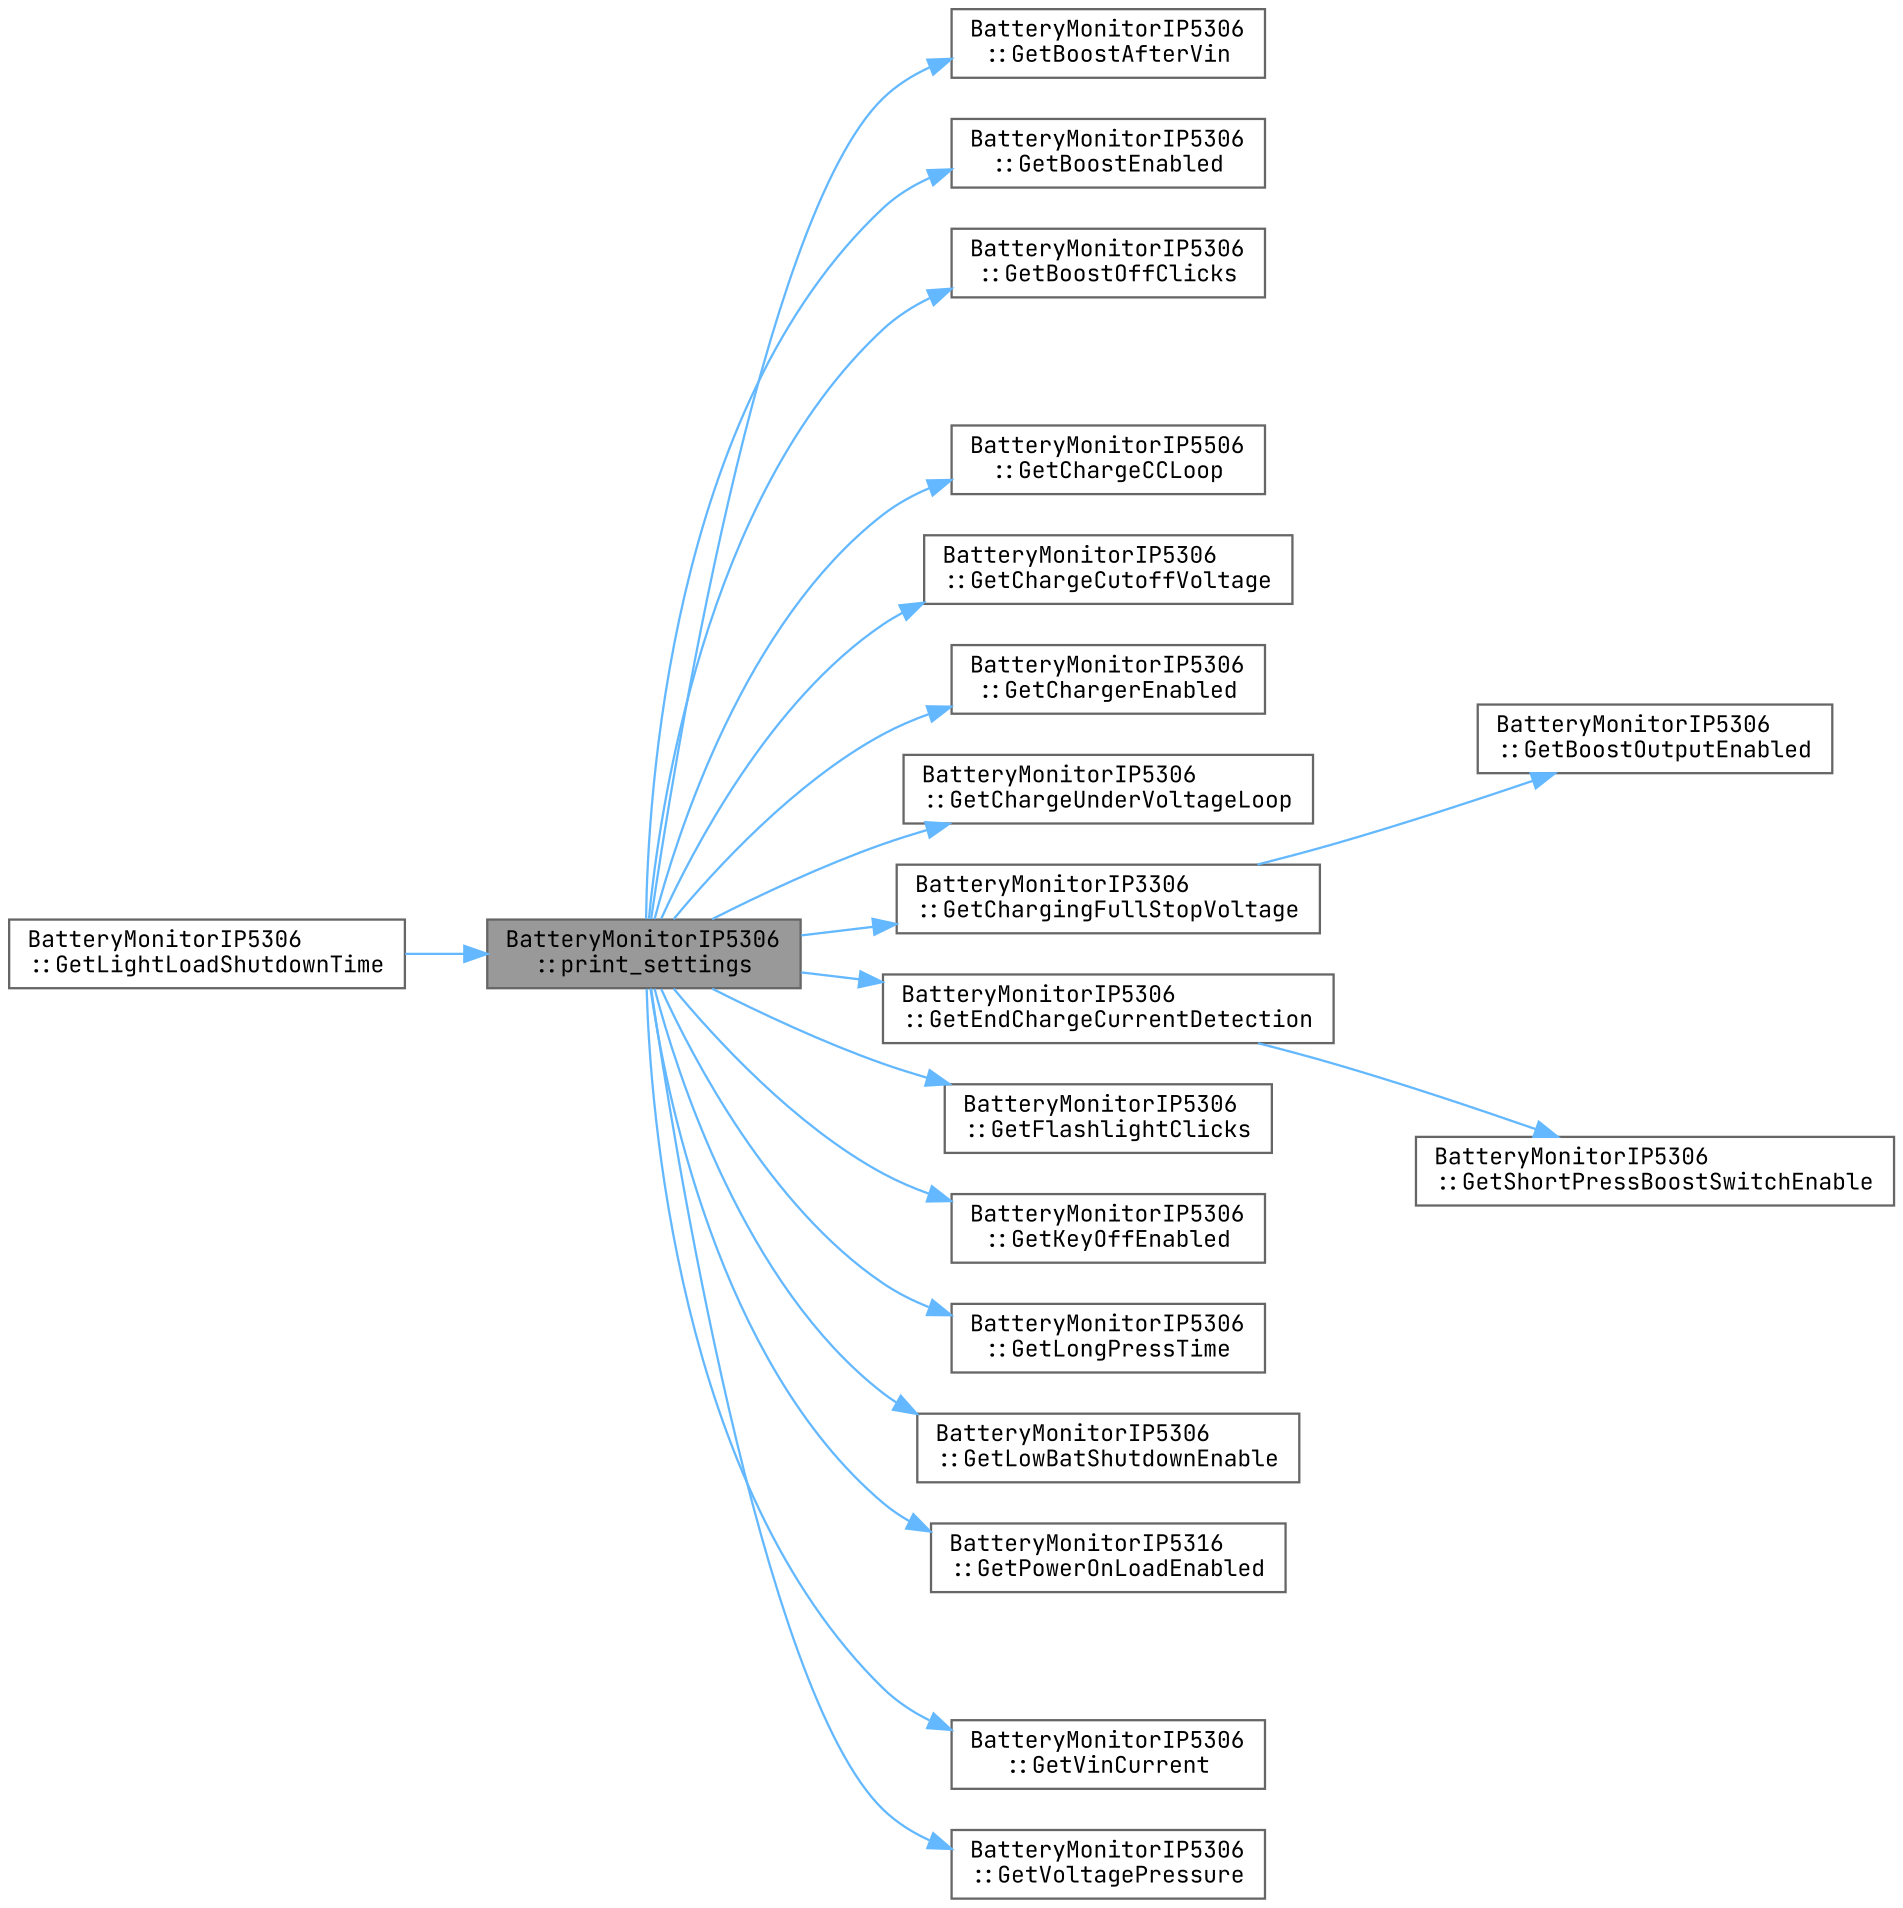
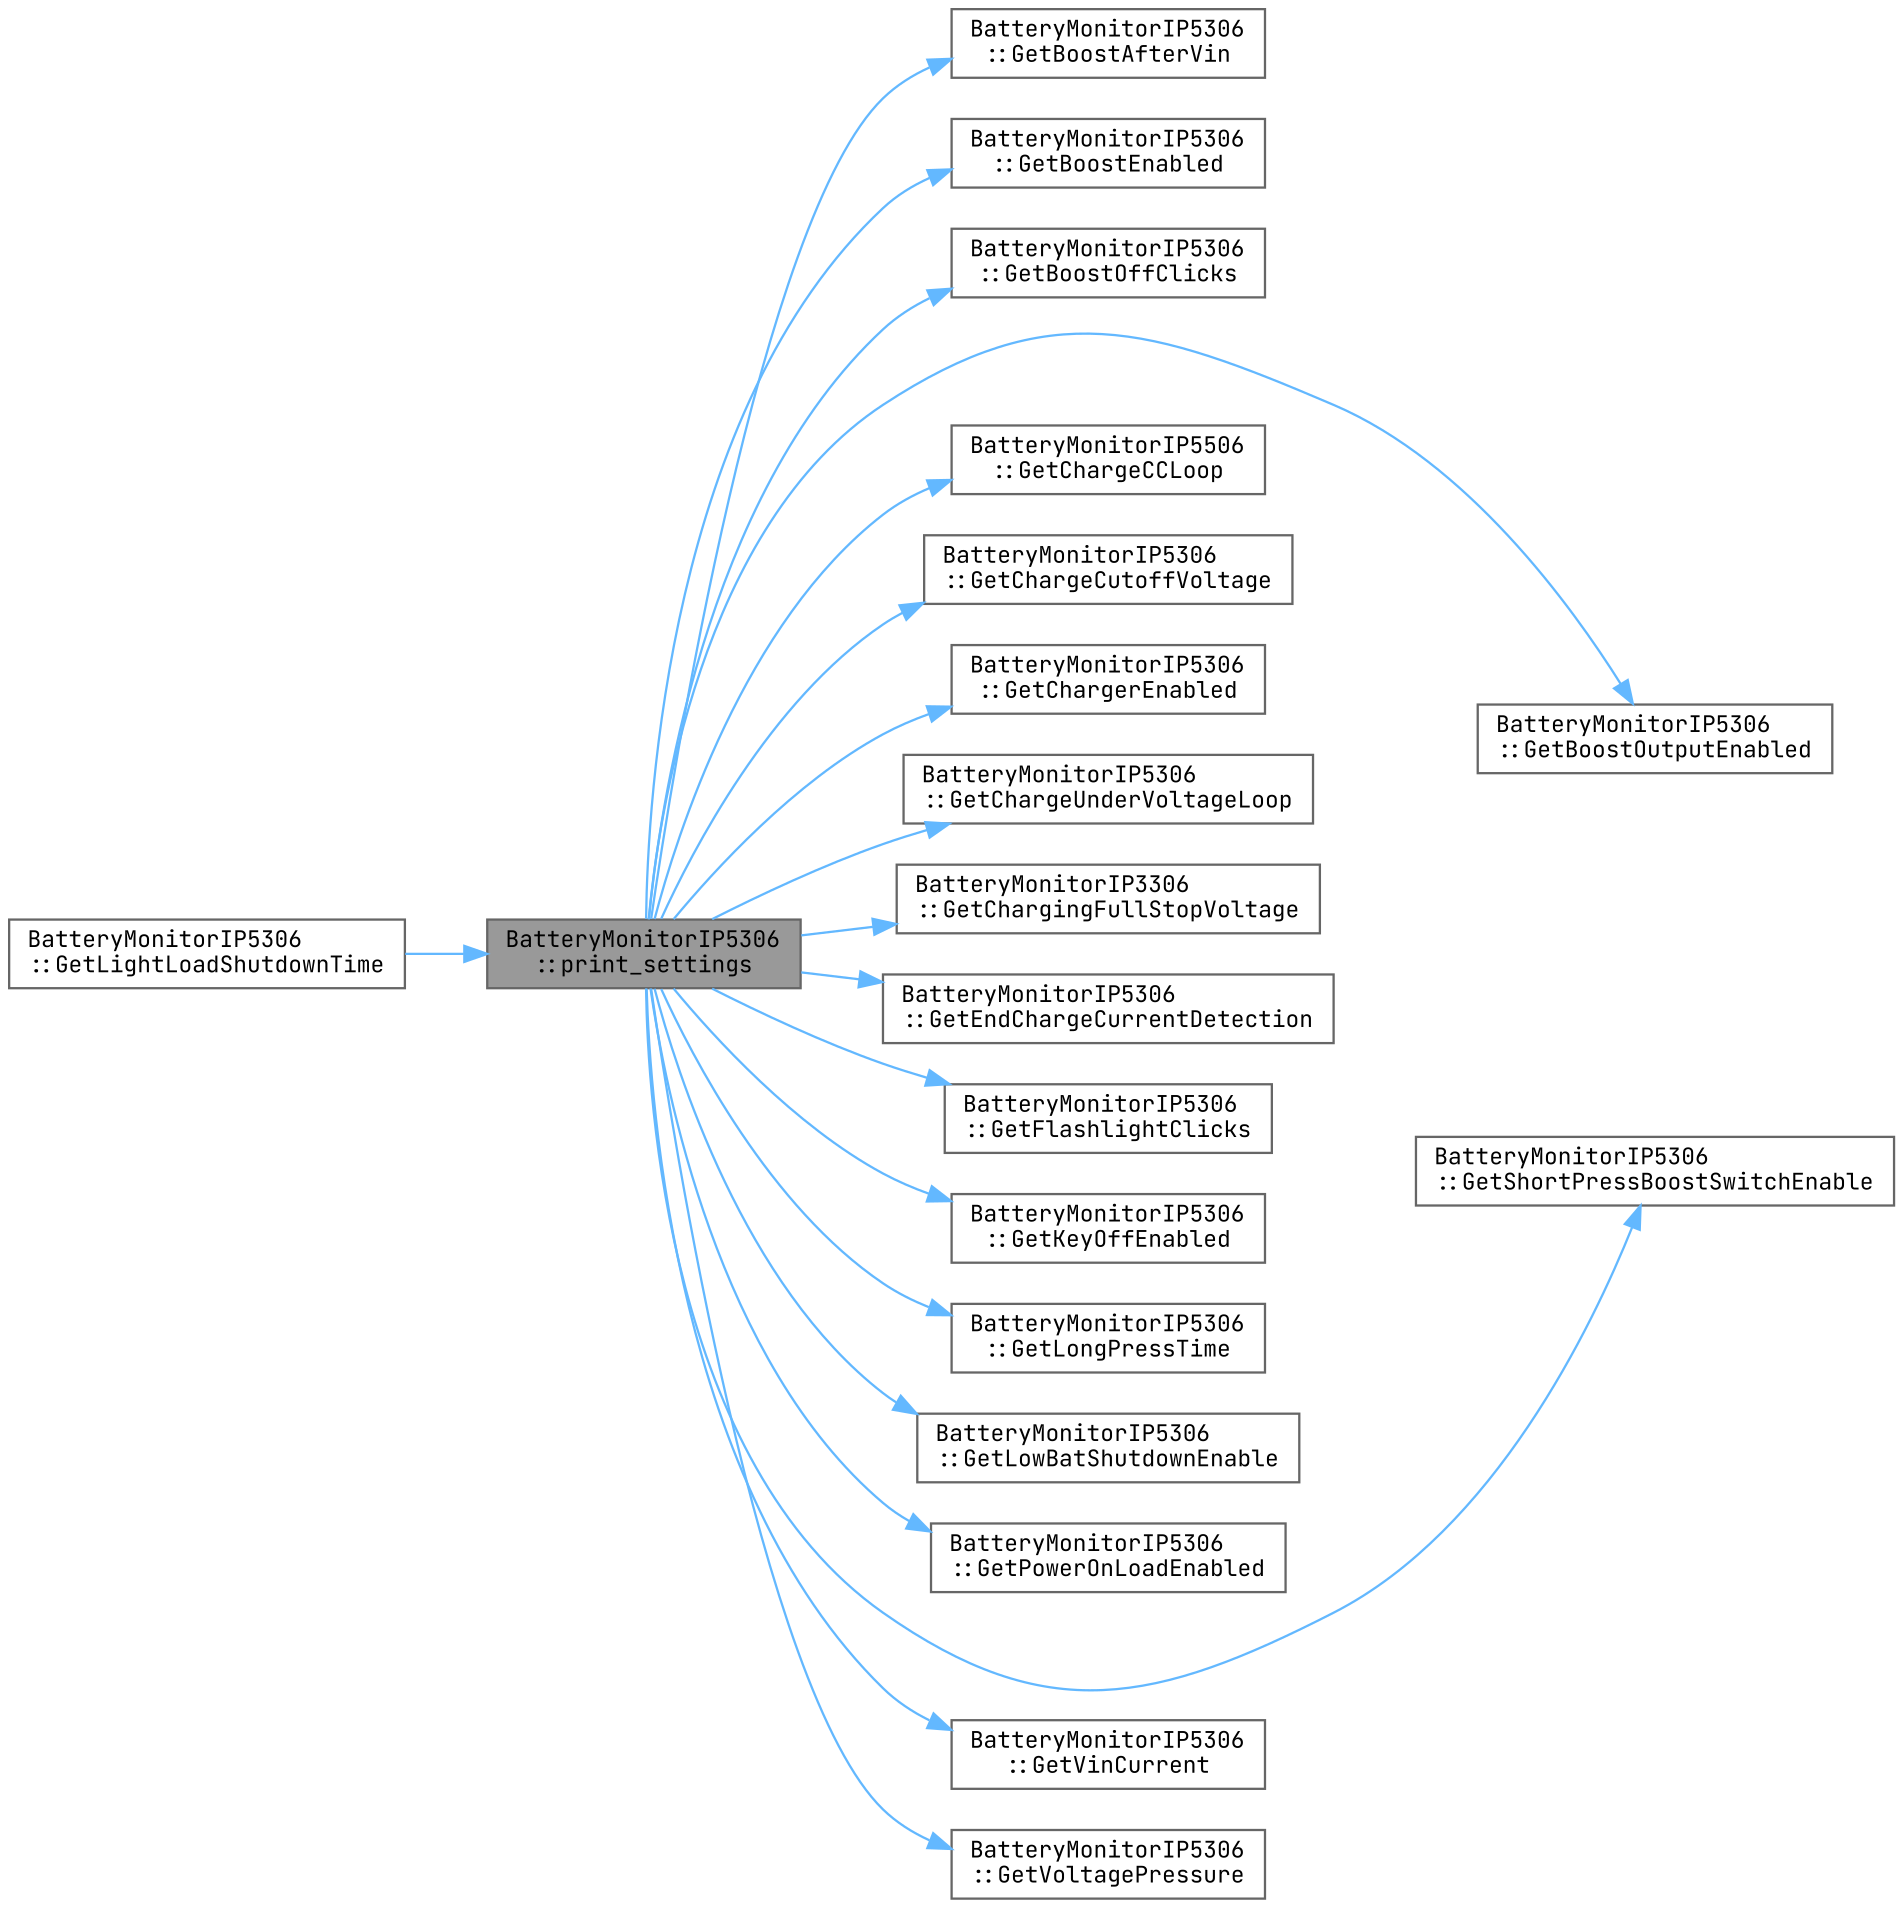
edge "BatteryMonitorIP3306 ::GetChargingFullStopVoltage" -> "BatteryMonitorIP5306 ::GetBoostOutputEnabled": now "BatteryMonitorIP5306 ::print_settings" -> "BatteryMonitorIP5306 ::GetBoostOutputEnabled"
edge "BatteryMonitorIP5306 ::GetEndChargeCurrentDetection" -> "BatteryMonitorIP5306 ::GetShortPressBoostSwitchEnable": now "BatteryMonitorIP5306 ::print_settings" -> "BatteryMonitorIP5306 ::GetShortPressBoostSwitchEnable"
node "BatteryMonitorIP5316 ::GetPowerOnLoadEnabled": label "BatteryMonitorIP5316 ::GetPowerOnLoadEnabled" -> "BatteryMonitorIP5306 ::GetPowerOnLoadEnabled"
